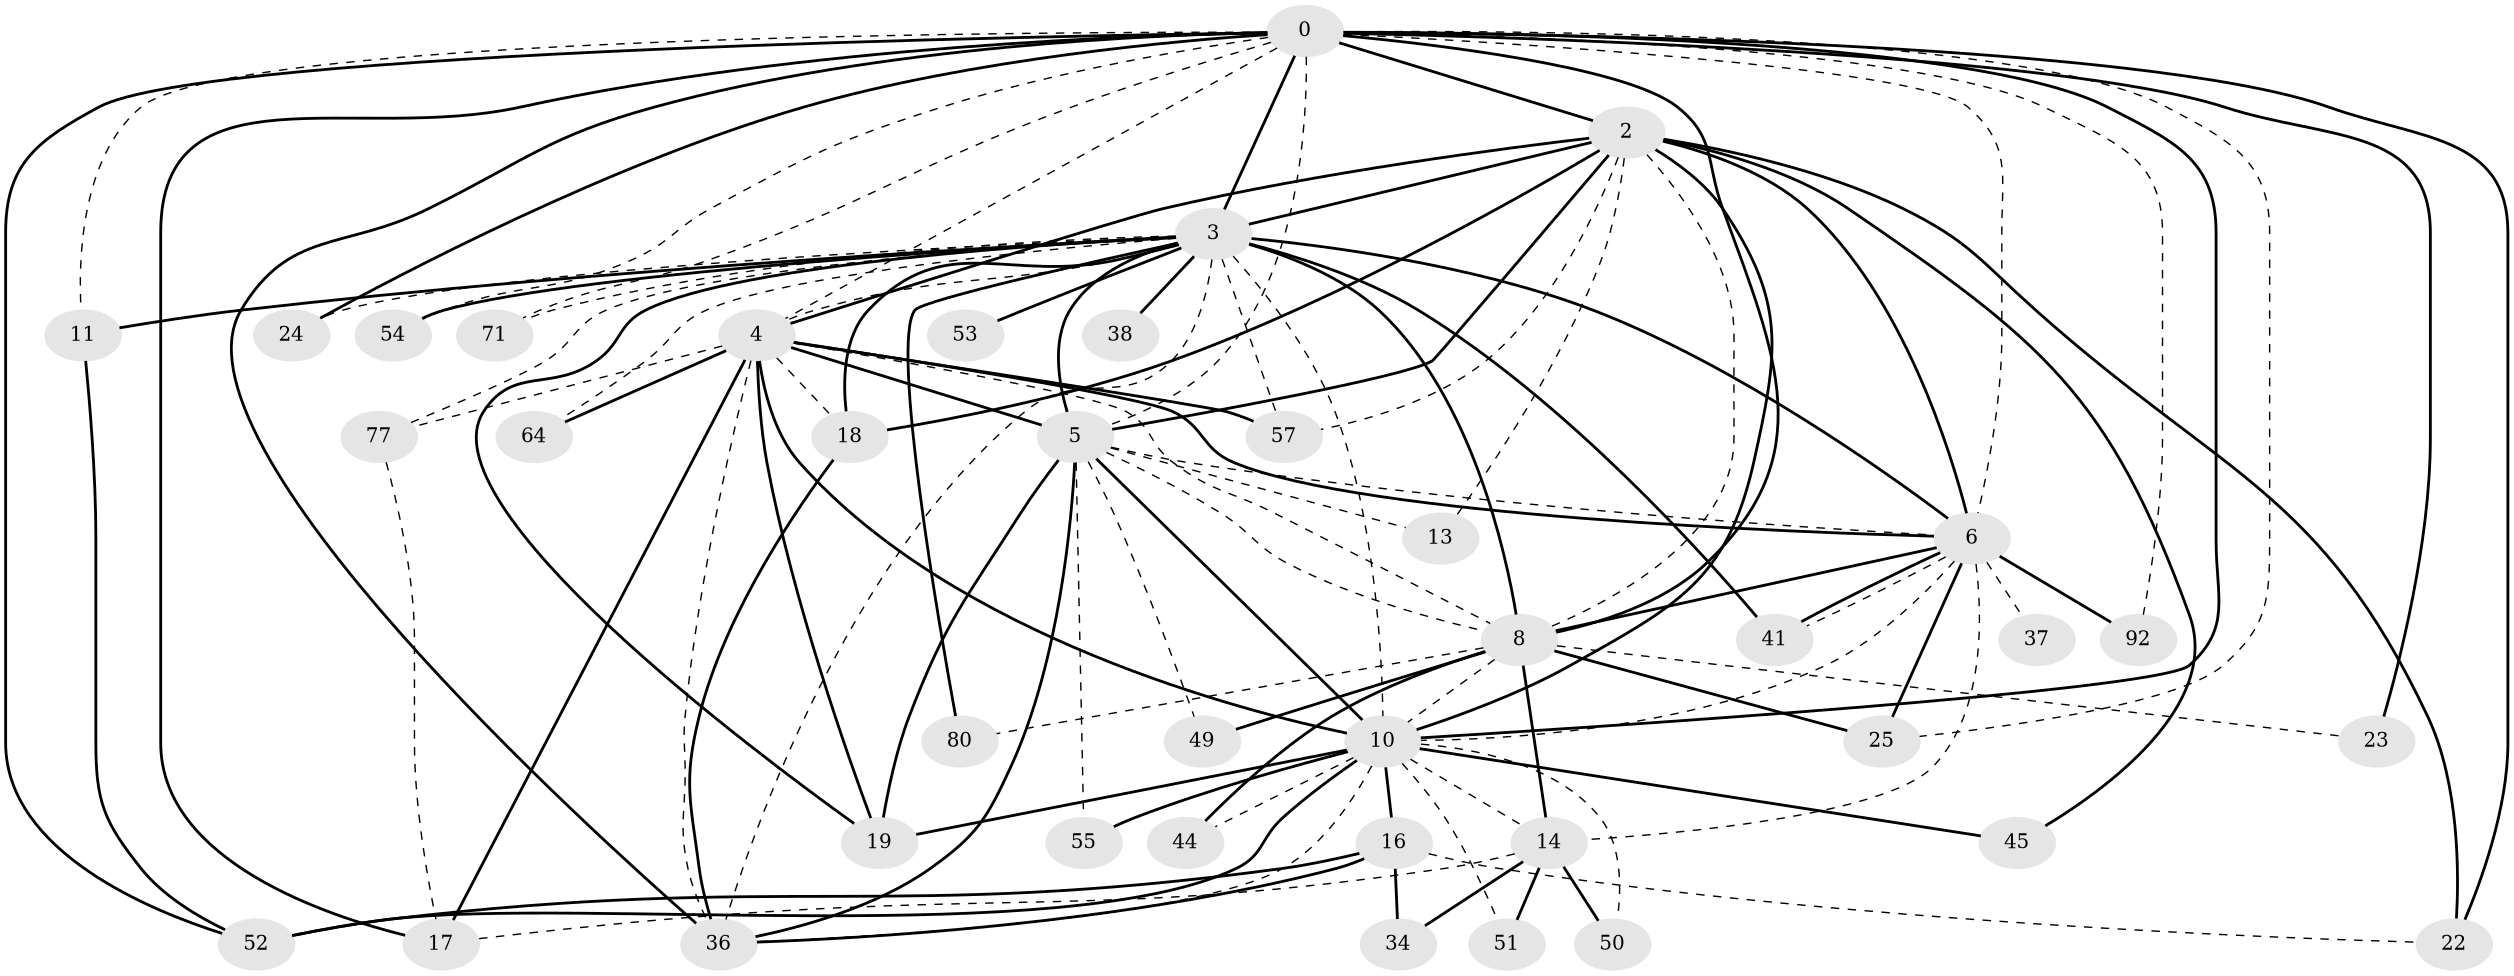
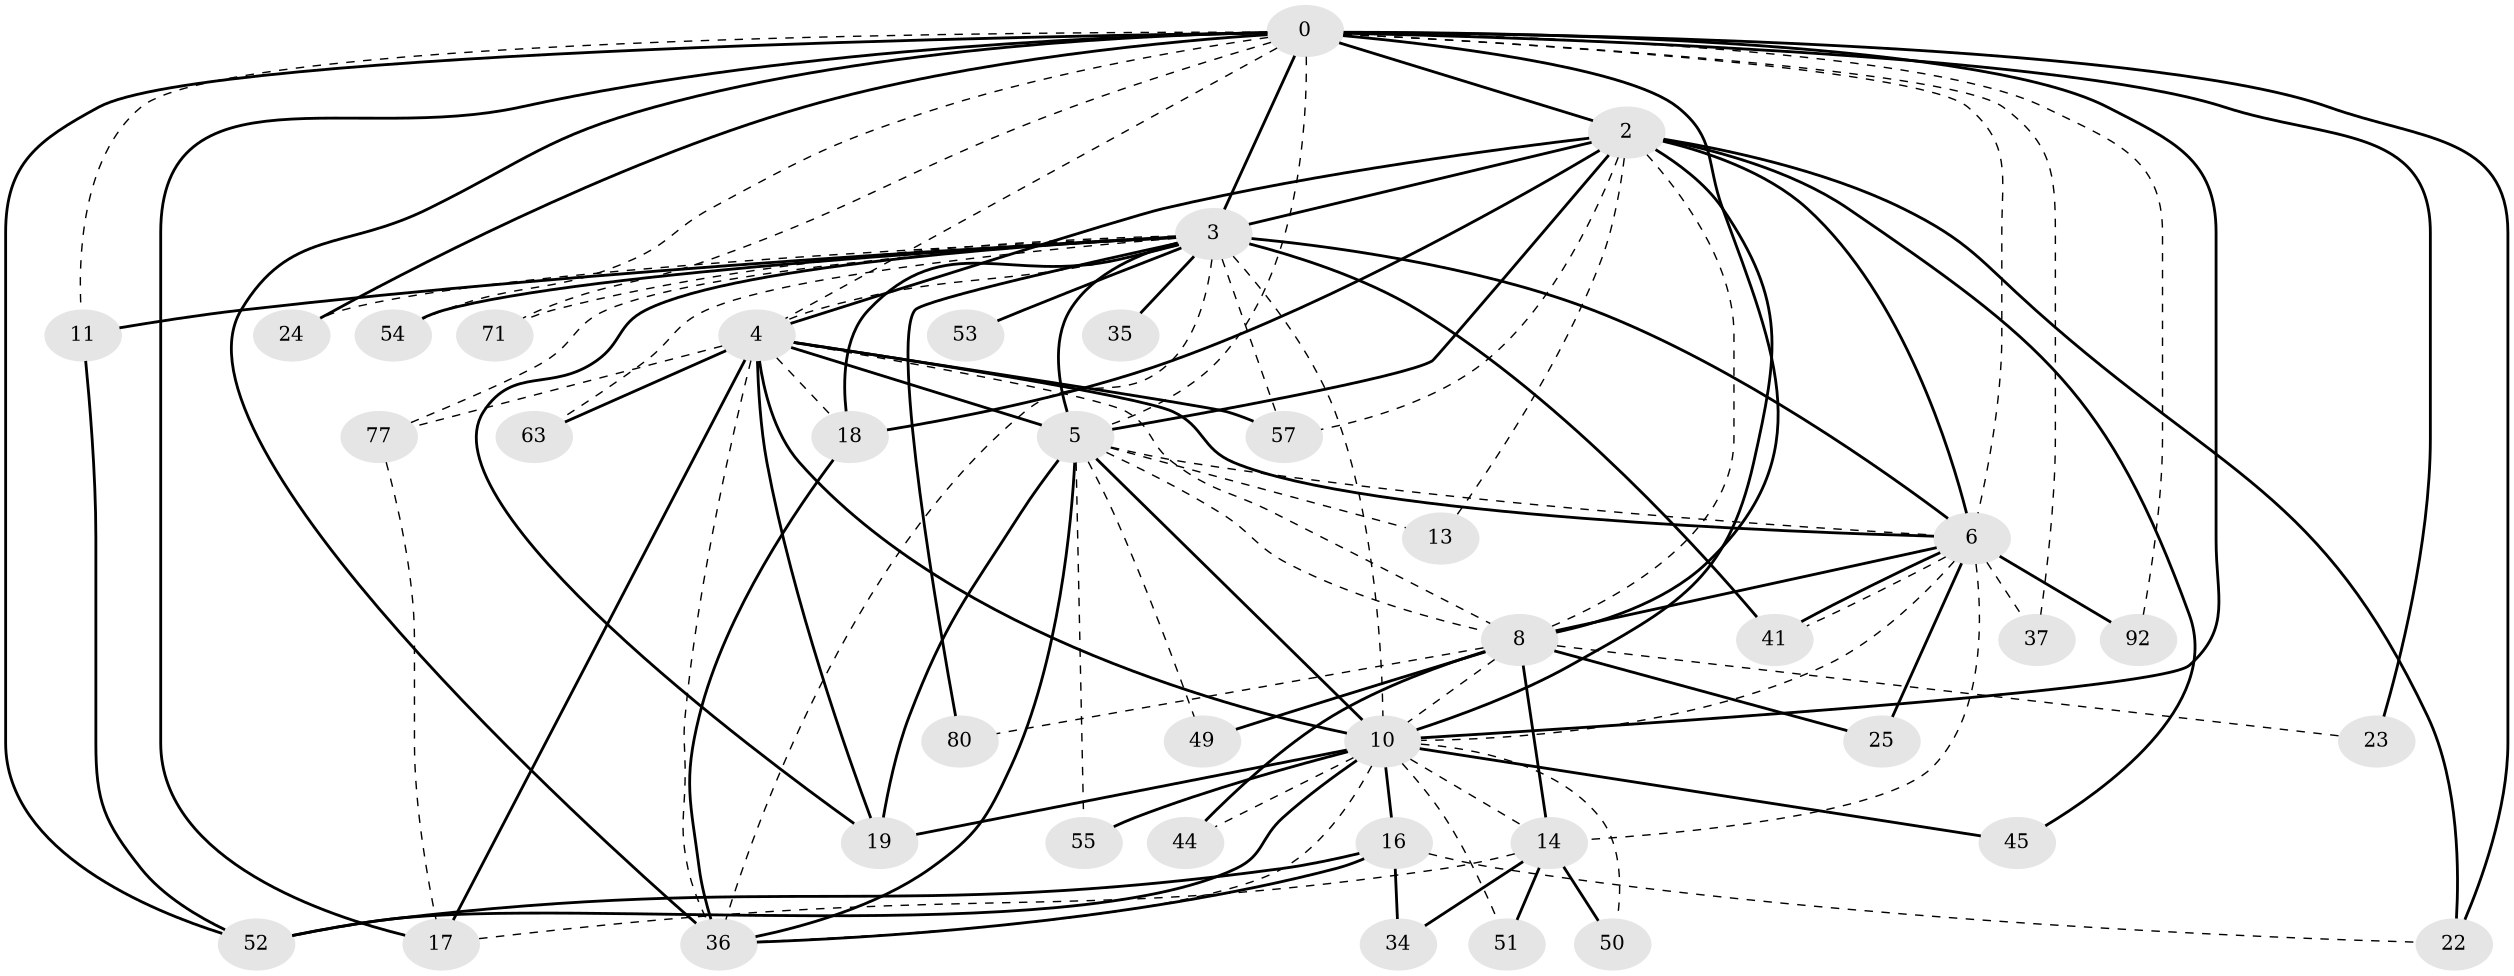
edge "0" -- "25": now "0" -- "37"
node "38": label "38" -> "35"
edge "3" -- "8": removed
node "64": label "64" -> "63"
